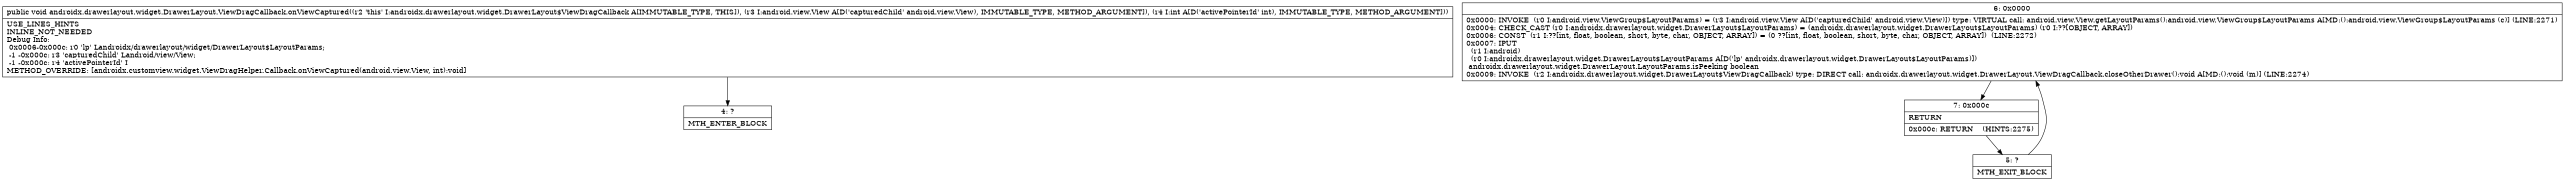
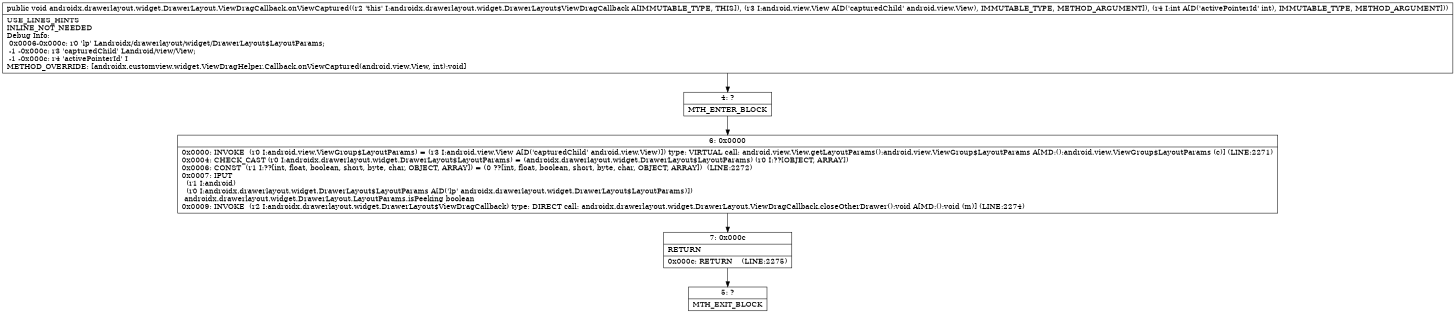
edge "5: ?" -> "6: 0x0000": now "4: ?" -> "6: 0x0000"
node "7: 0x000c": text "0x000c: RETURN    (HINTS:2275)" -> "0x000c: RETURN    (LINE:2275)"
